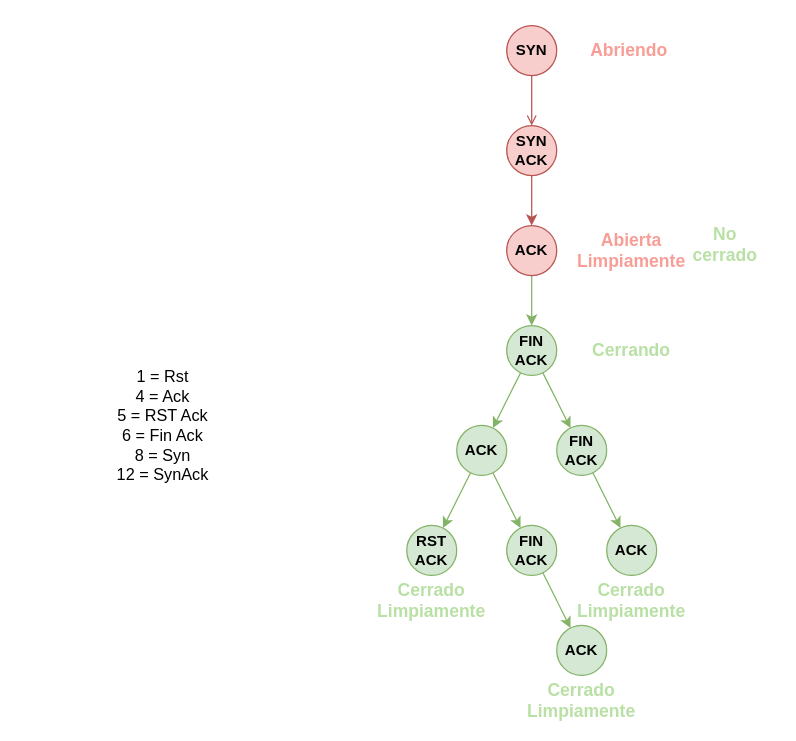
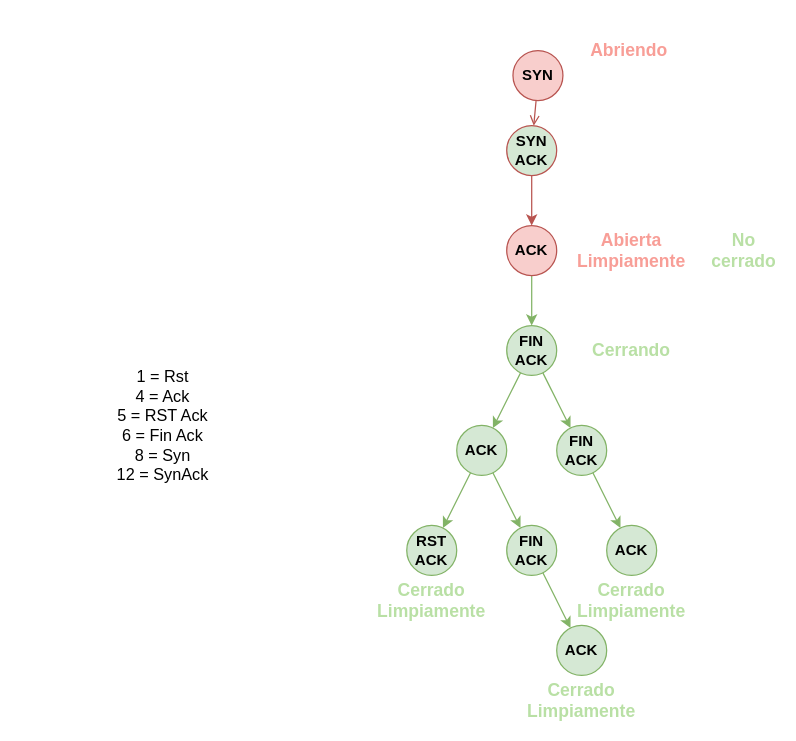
node "SYN": moved (532, 51) -> (538, 76)
node "SYNACK": fillcolor #f8cecc -> #d5e8d4
node "No cerrado": moved (726, 244) -> (744, 251)
